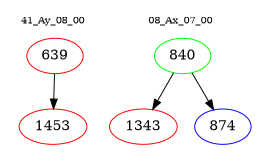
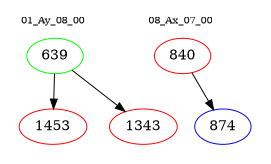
cluster "41_Ay_08_00": label "41_Ay_08_00" -> "01_Ay_08_00"
node "639": color red -> green
node "840": color green -> red
edge "840" -> "1343": now "639" -> "1343"
